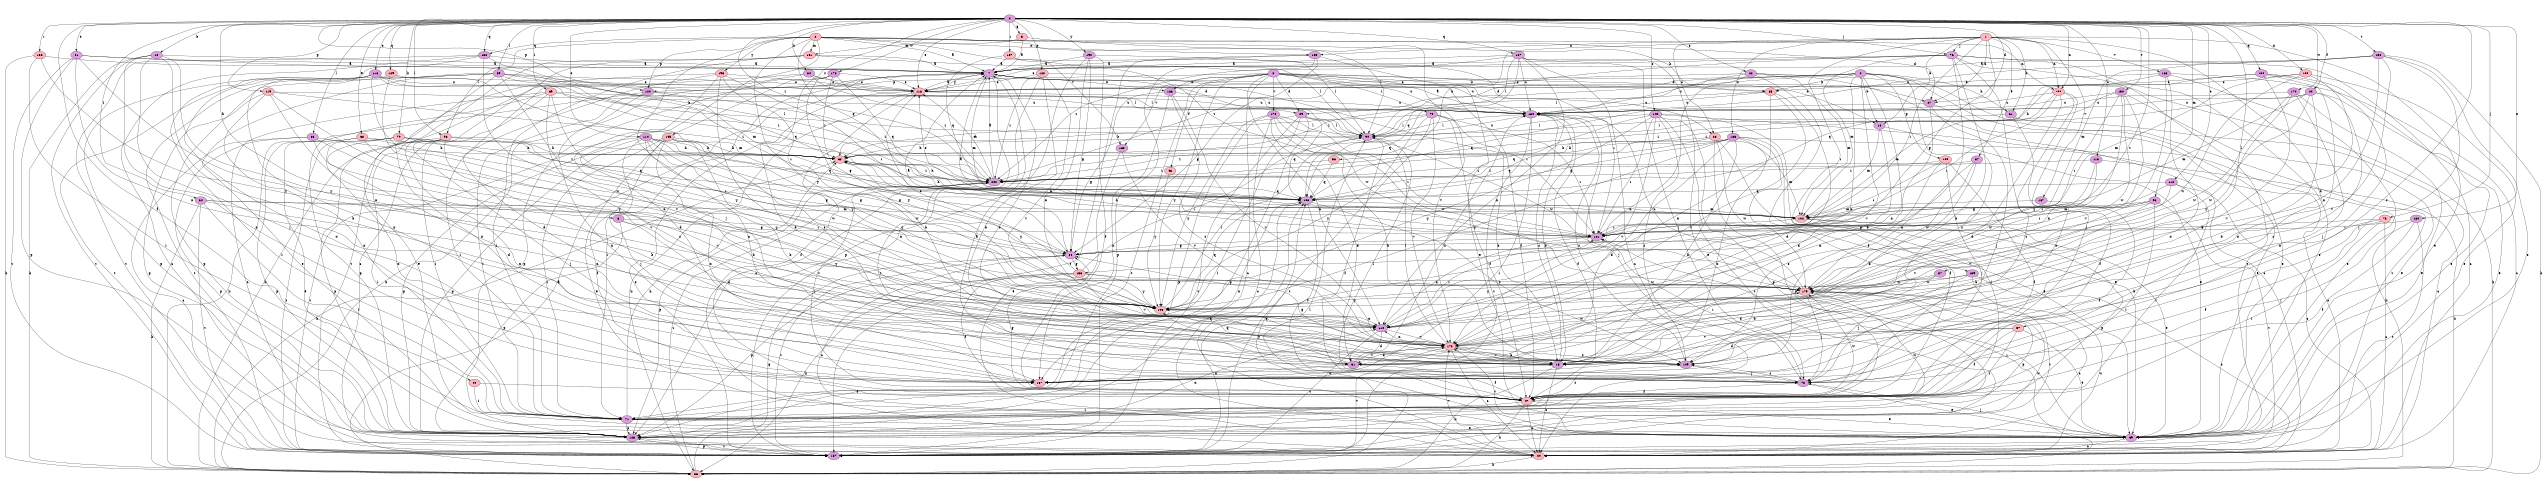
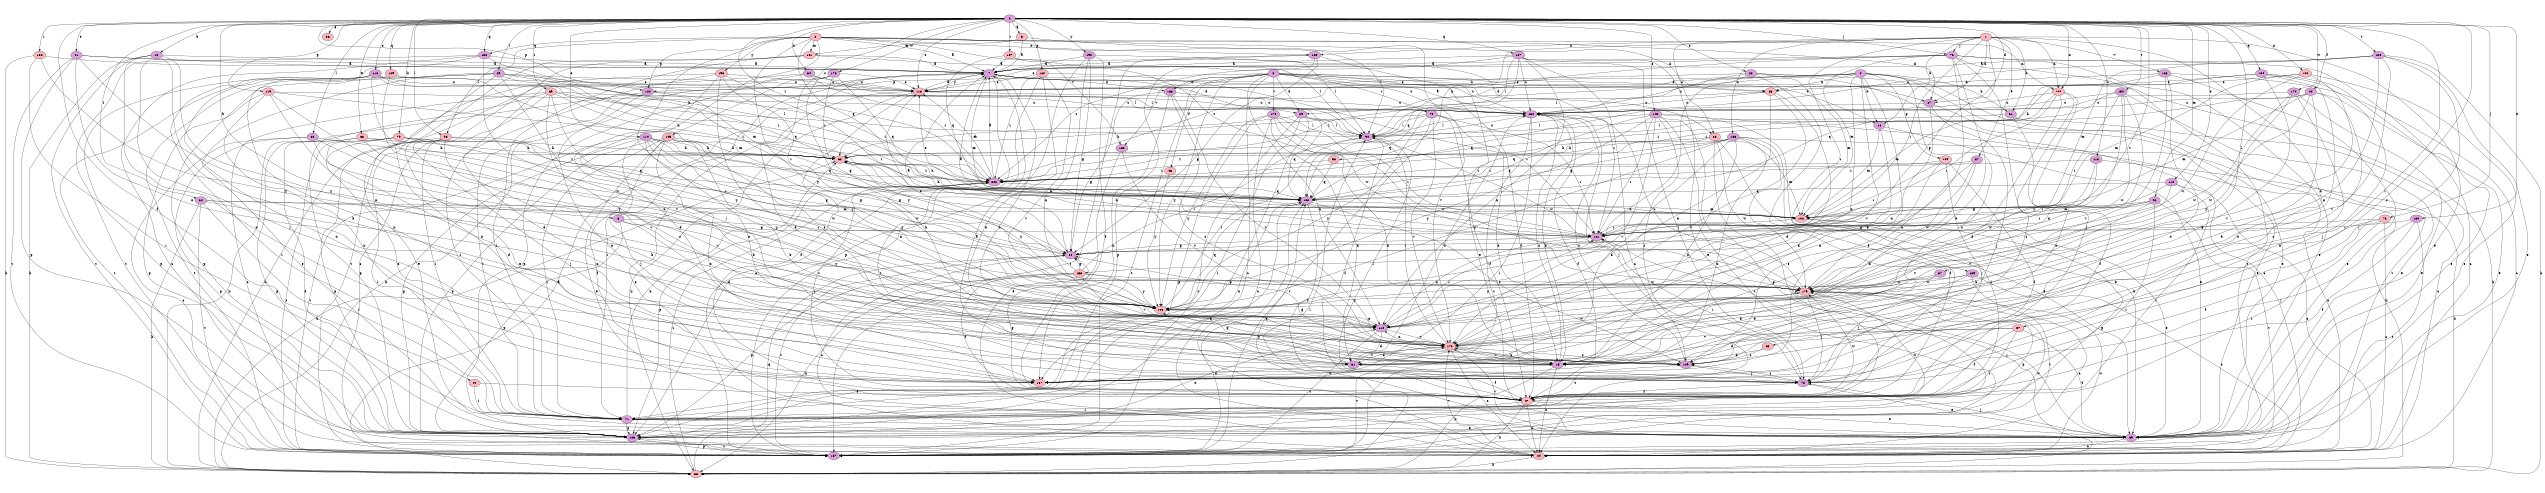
node "36": added
edge "94" -> "62": now "69" -> "62"
node "167": removed
edge "54" -> "153": reversed
node "65": added
